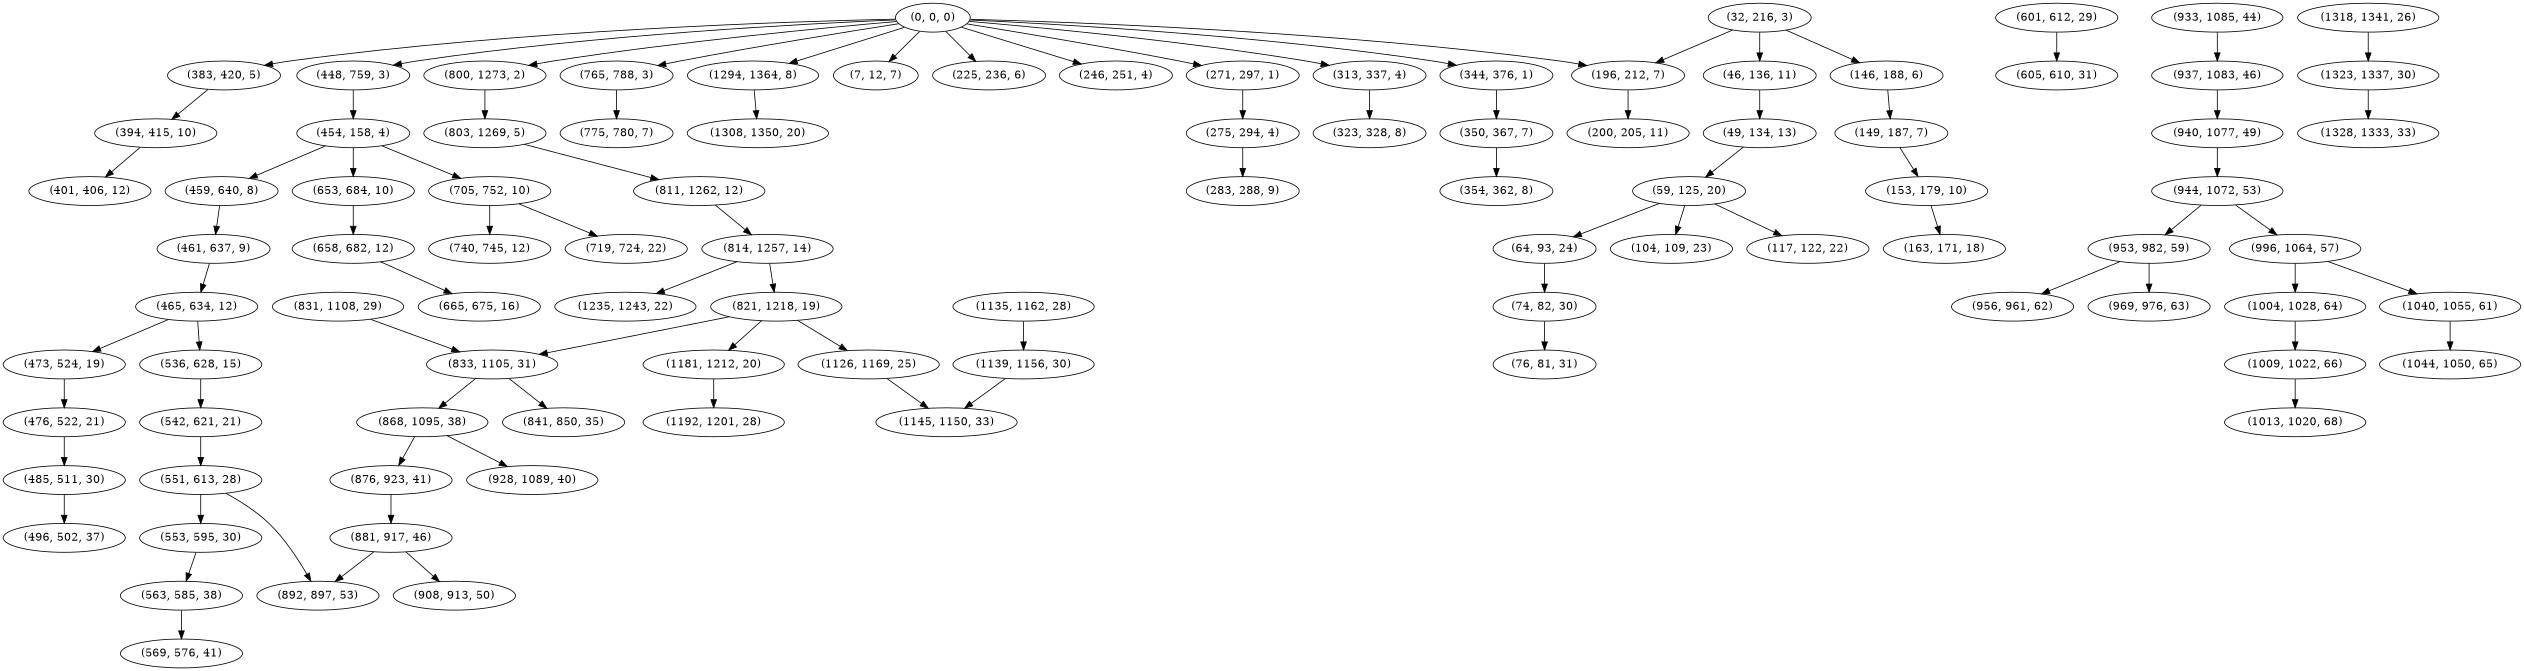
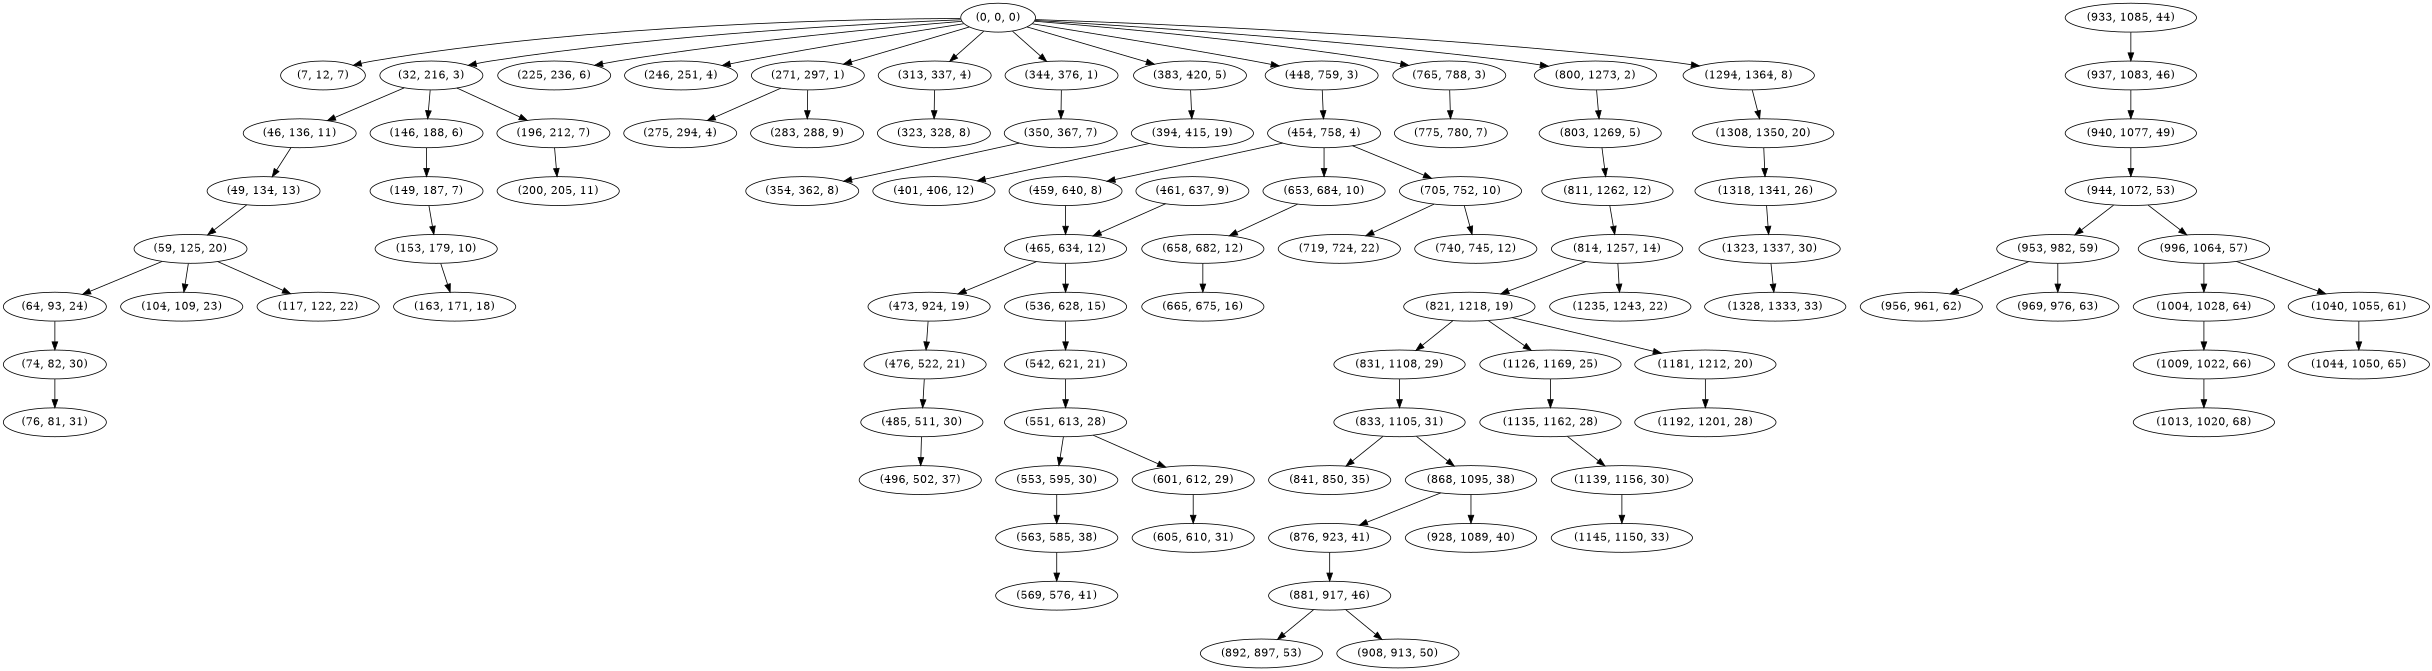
edge "(0, 0, 0)" -> "(196, 212, 7)": now "(0, 0, 0)" -> "(32, 216, 3)"
node "(394, 415, 10)": label "(394, 415, 10)" -> "(394, 415, 19)"
node "(454, 158, 4)": label "(454, 158, 4)" -> "(454, 758, 4)"
edge "(275, 294, 4)" -> "(283, 288, 9)": now "(271, 297, 1)" -> "(283, 288, 9)"
edge "(1308, 1350, 20)" -> "(1318, 1341, 26)": added
edge "(459, 640, 8)" -> "(461, 637, 9)": now "(459, 640, 8)" -> "(465, 634, 12)"
edge "(821, 1218, 19)" -> "(833, 1105, 31)": now "(821, 1218, 19)" -> "(831, 1108, 29)"
node "(473, 524, 19)": label "(473, 524, 19)" -> "(473, 924, 19)"
edge "(1126, 1169, 25)" -> "(1145, 1150, 33)": now "(1126, 1169, 25)" -> "(1135, 1162, 28)"
edge "(551, 613, 28)" -> "(892, 897, 53)": now "(551, 613, 28)" -> "(601, 612, 29)"
